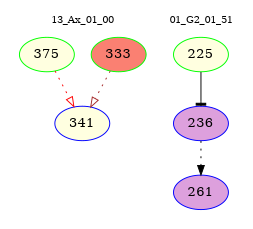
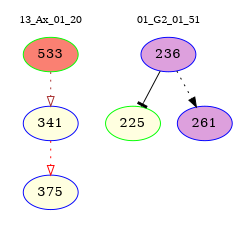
cluster "13_Ax_01_00": label "13_Ax_01_00" -> "13_Ax_01_20"
node "375": color green -> blue
node "333": label "333" -> "533"
edge "375" -> "341": reversed
edge "225" -> "236": reversed
